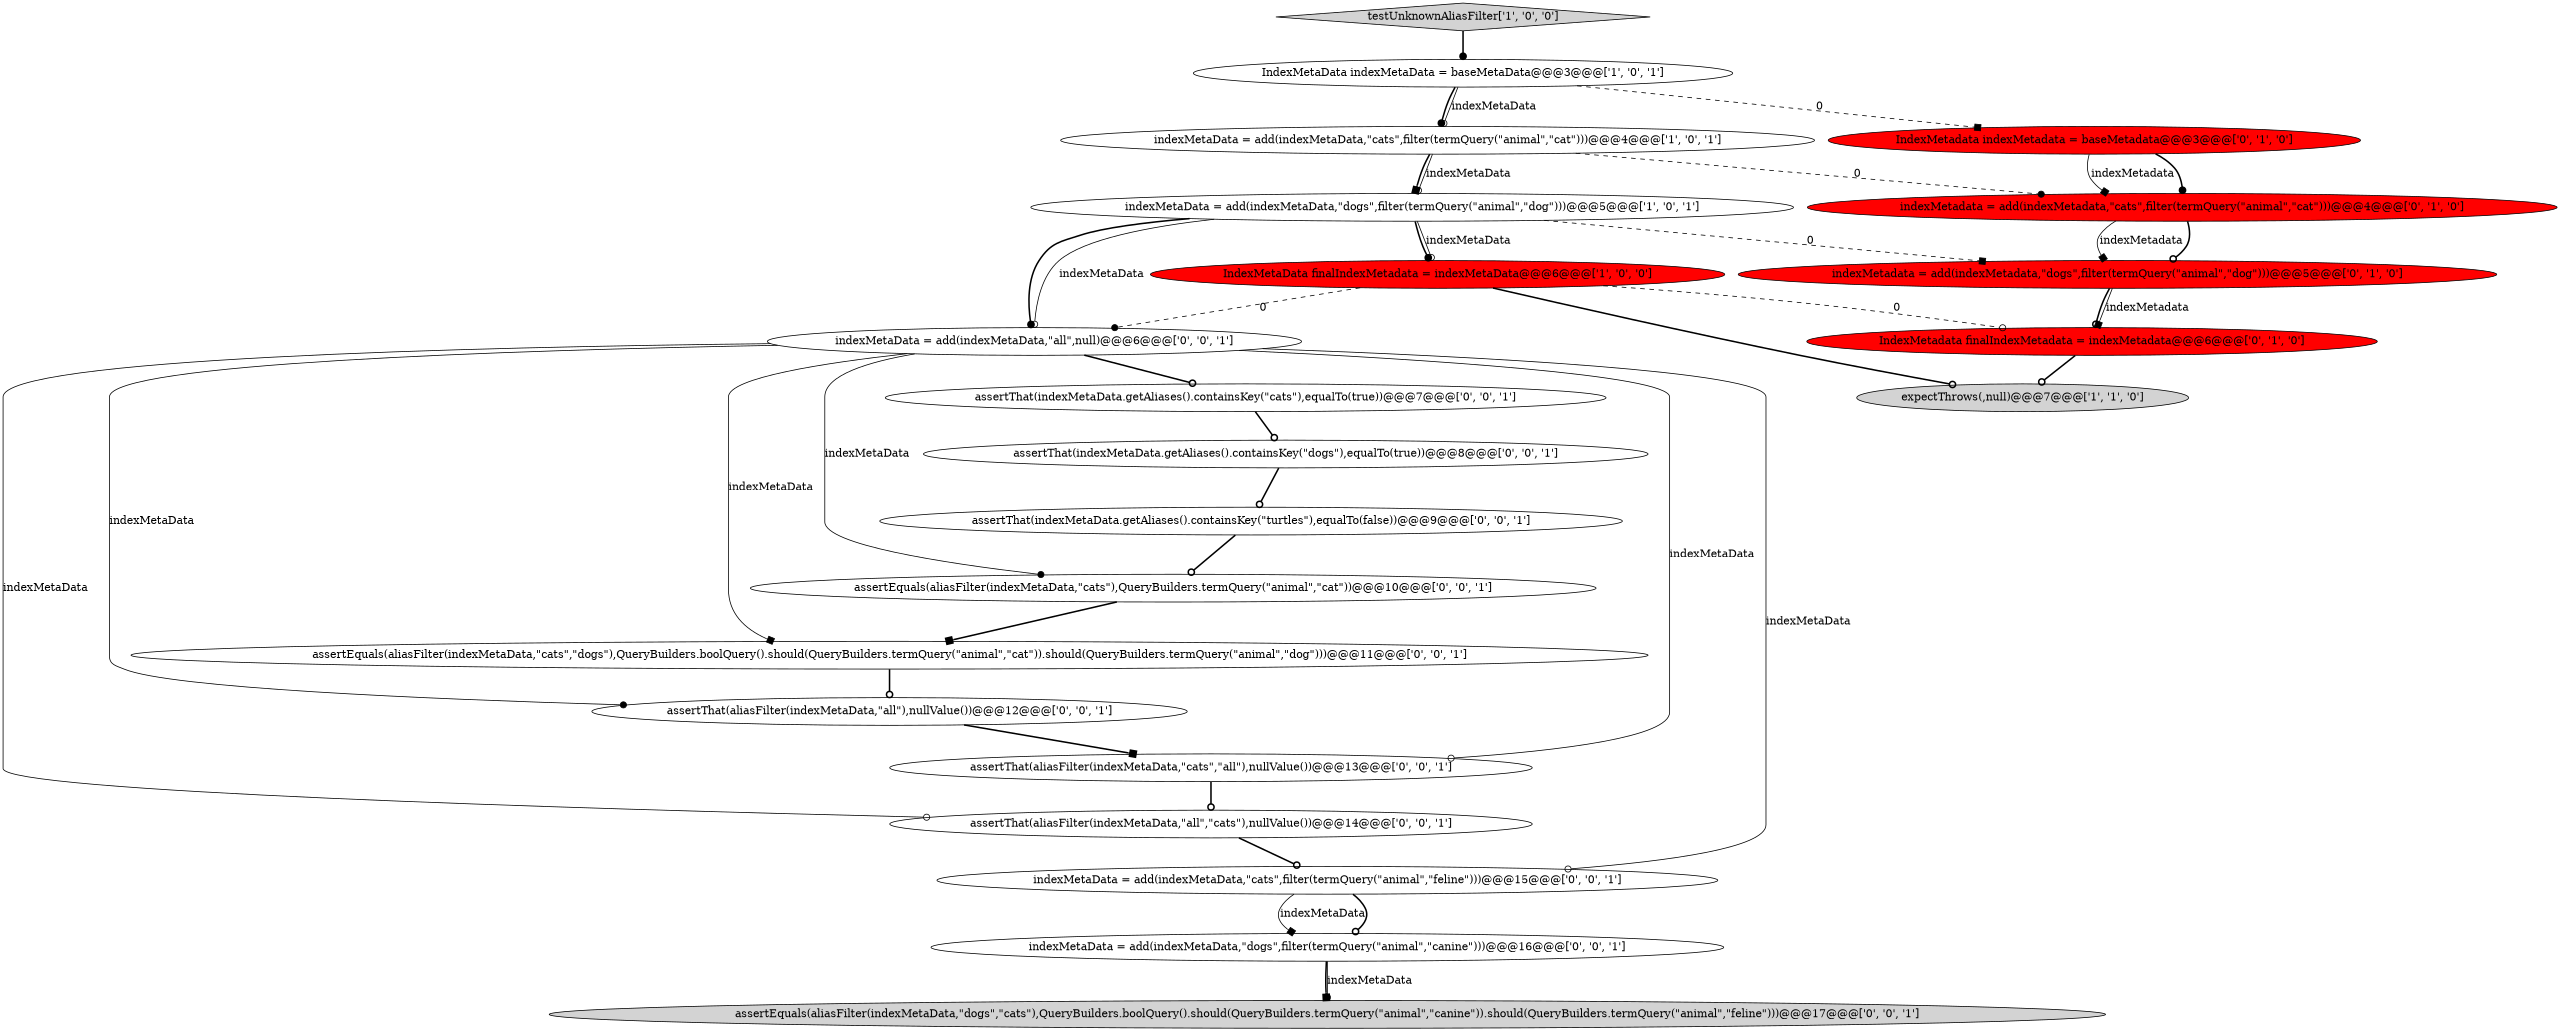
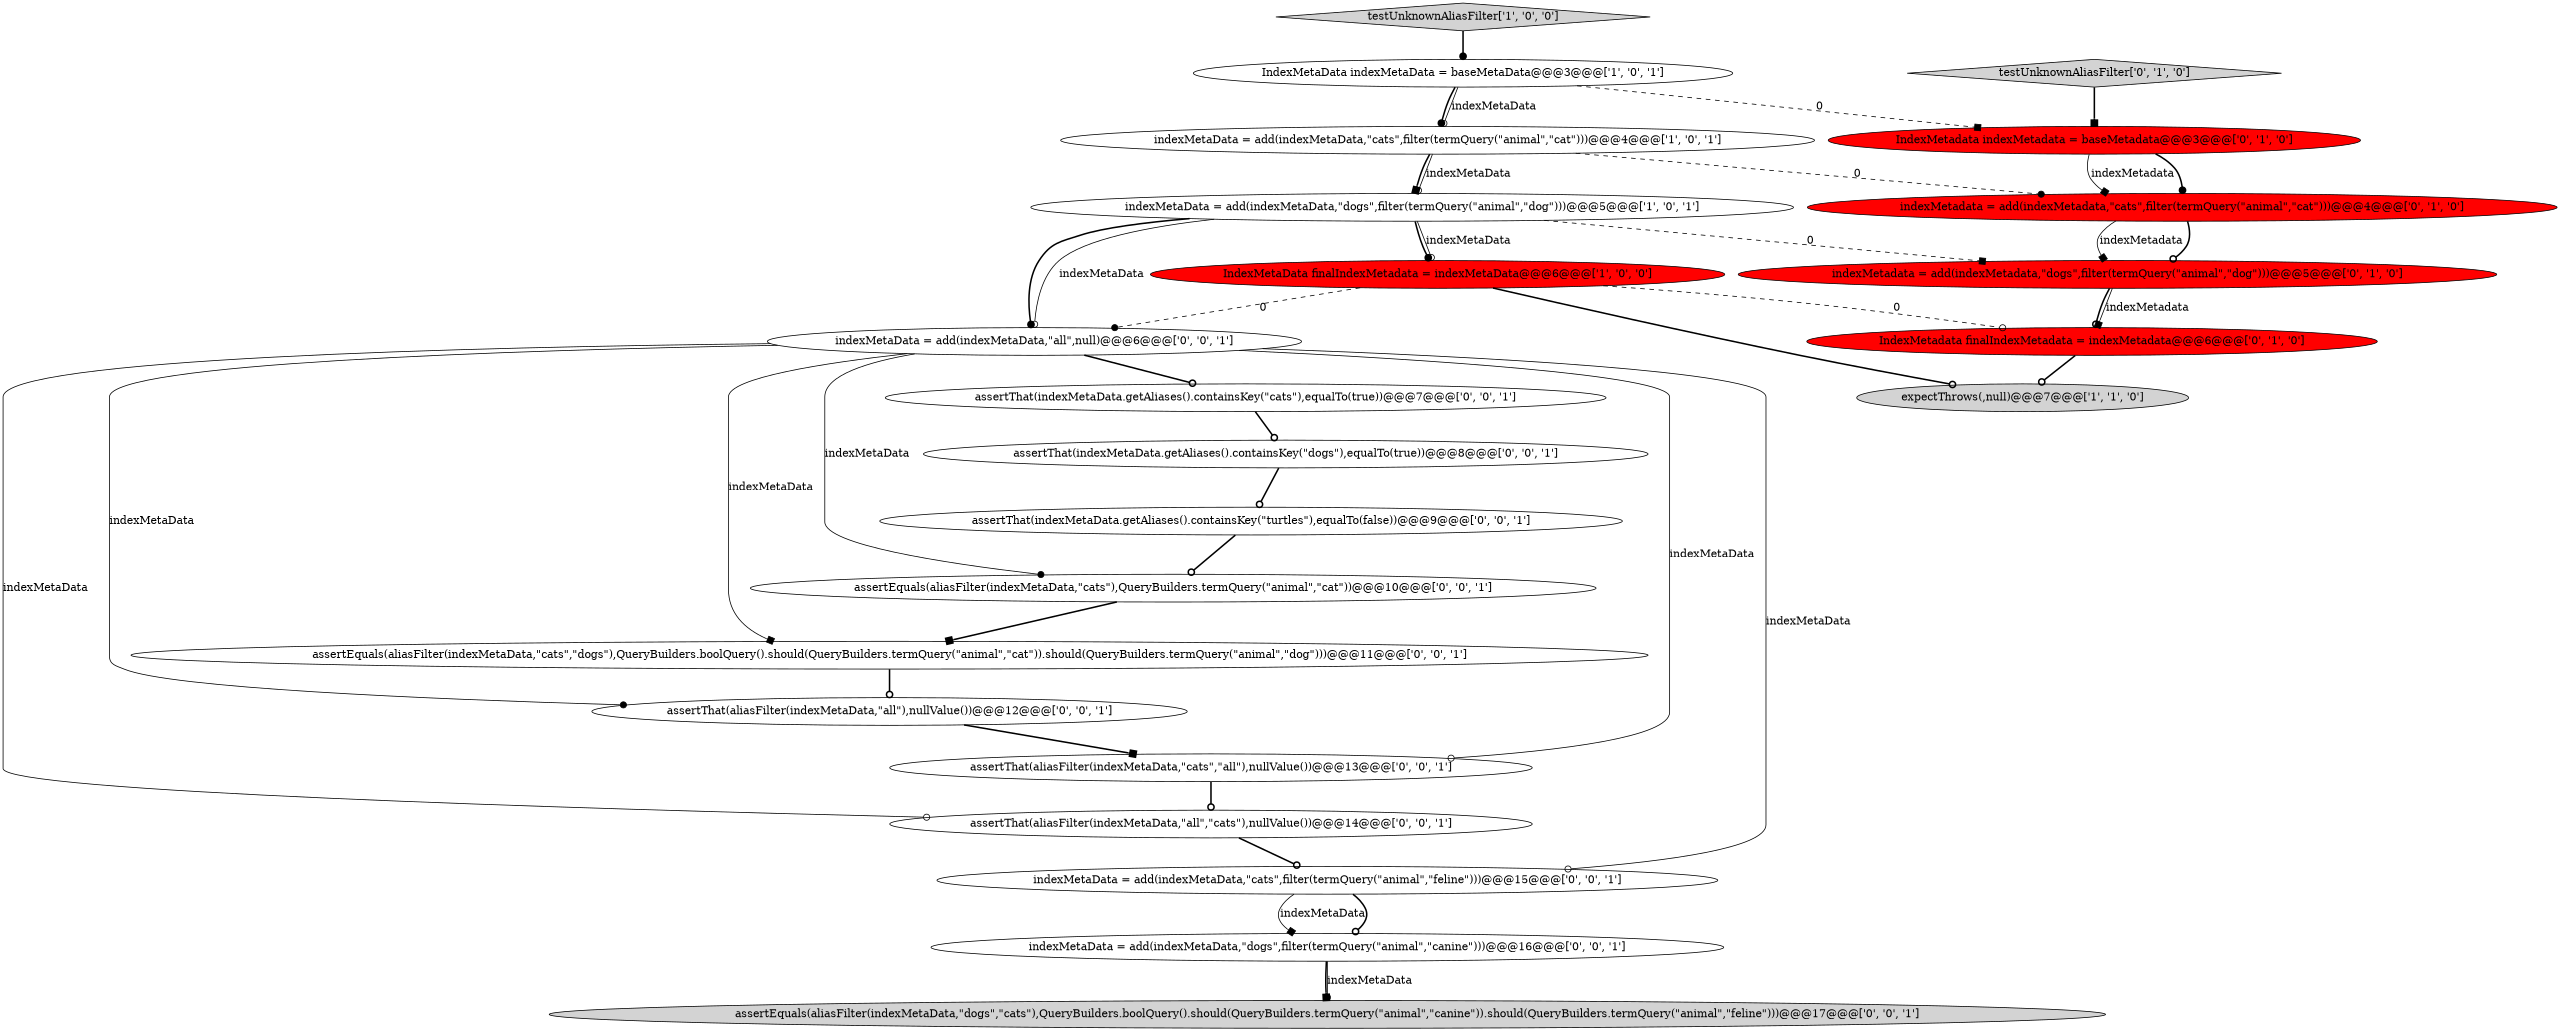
node "testUnknownAliasFilter['0', '1', '0']": added
